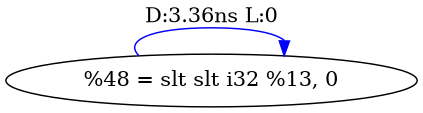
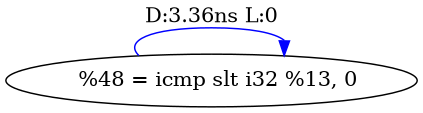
node "%48 = slt slt i32 %13, 0": label "%48 = slt slt i32 %13, 0" -> "%48 = icmp slt i32 %13, 0"
